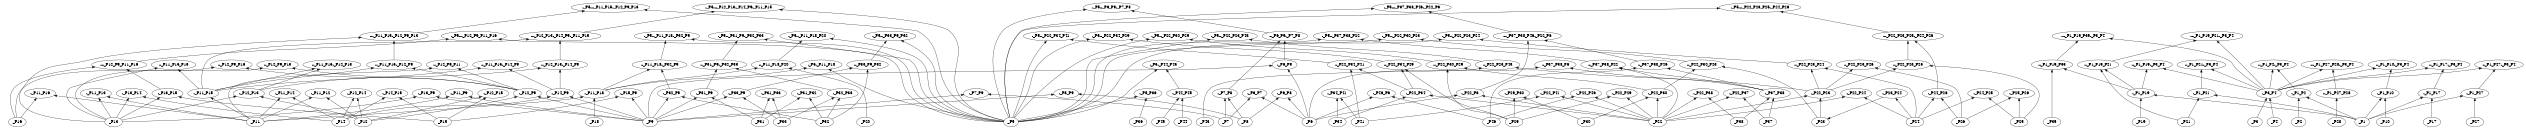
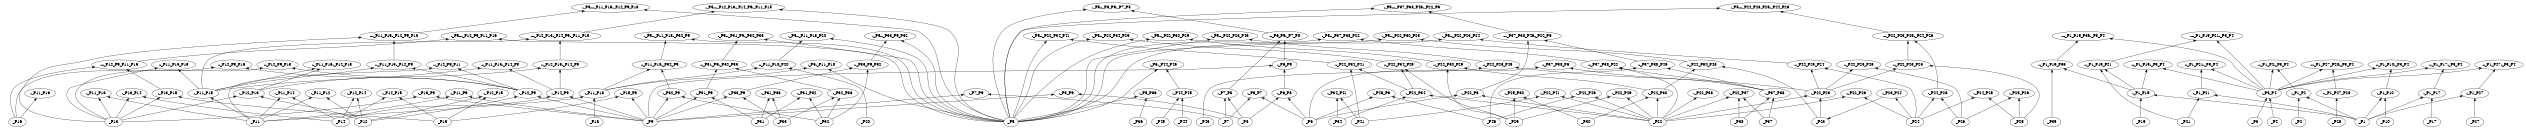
edge "_P6" -> "-_P6_P9": now "-_P6_P8" -> "-_P6_P9"
node "-_P22_P24": label "-_P22_P24" -> "-_P22_P26"
edge "_P11" -> "-_P11_P16": removed
edge "_P38" -> "-_P22_P38": now "_P38" -> "-_P22_P37"
